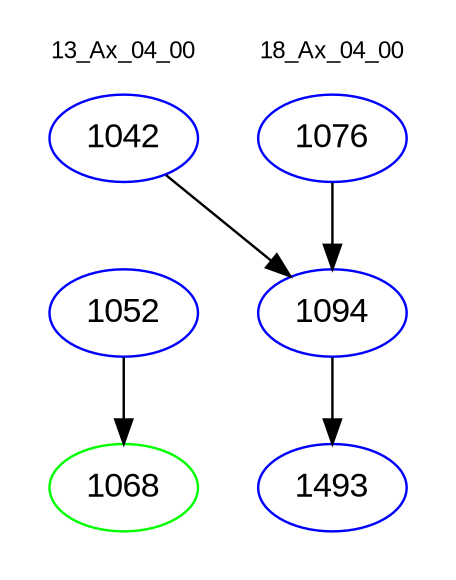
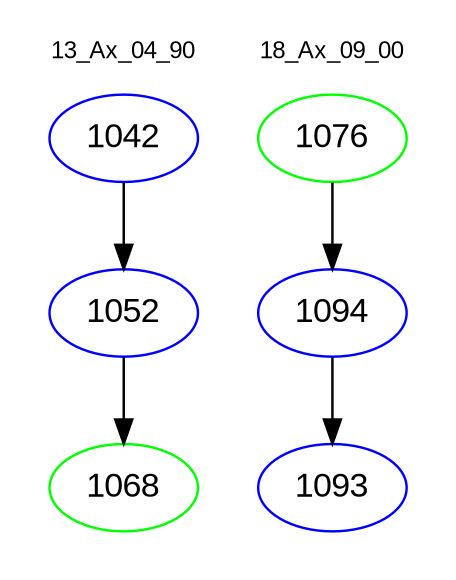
cluster "13_Ax_04_00": label "13_Ax_04_00" -> "13_Ax_04_90"
cluster "18_Ax_04_00": label "18_Ax_04_00" -> "18_Ax_09_00"
node "1076": color blue -> green
edge "1042" -> "1094": now "1042" -> "1052"
node "1493": label "1493" -> "1093"
